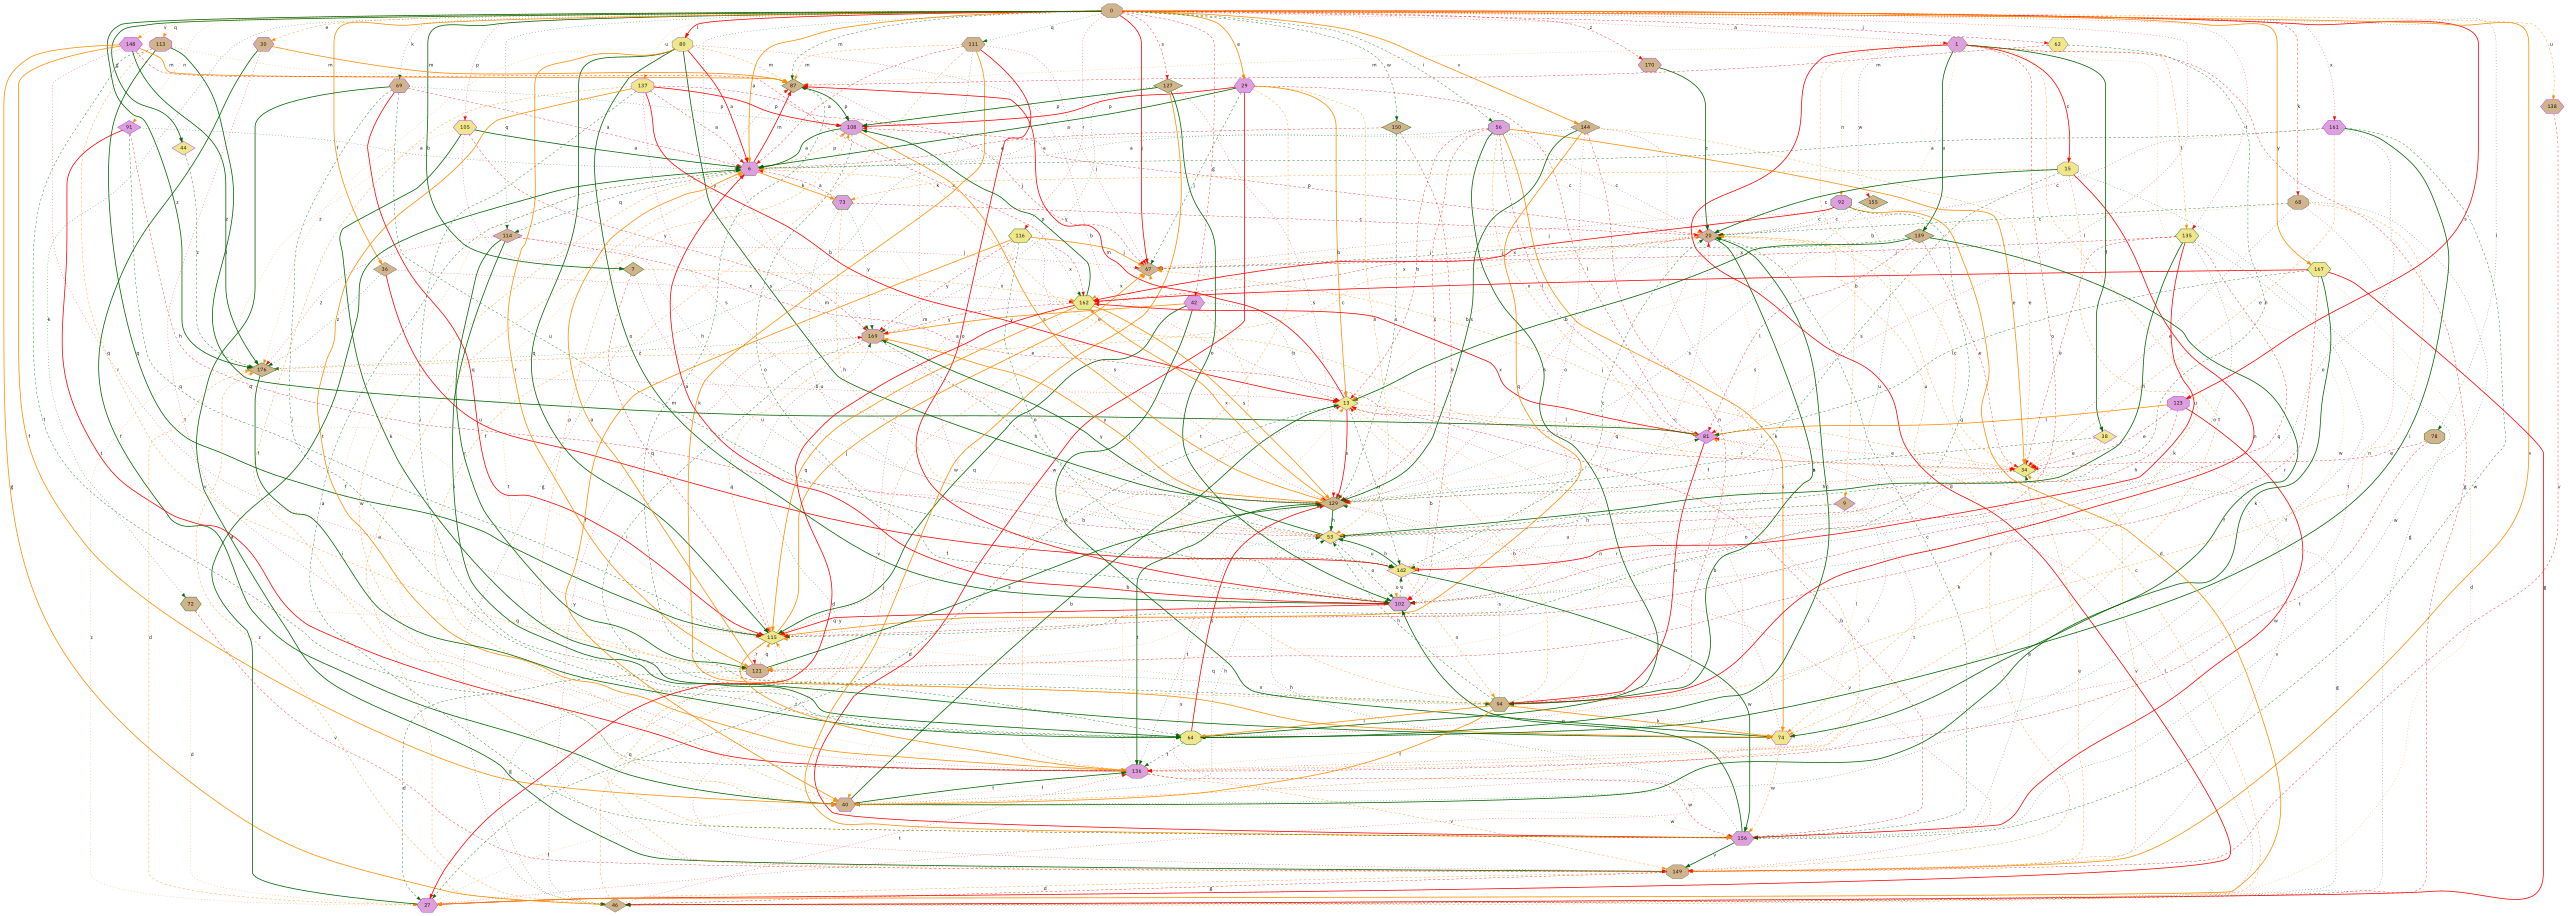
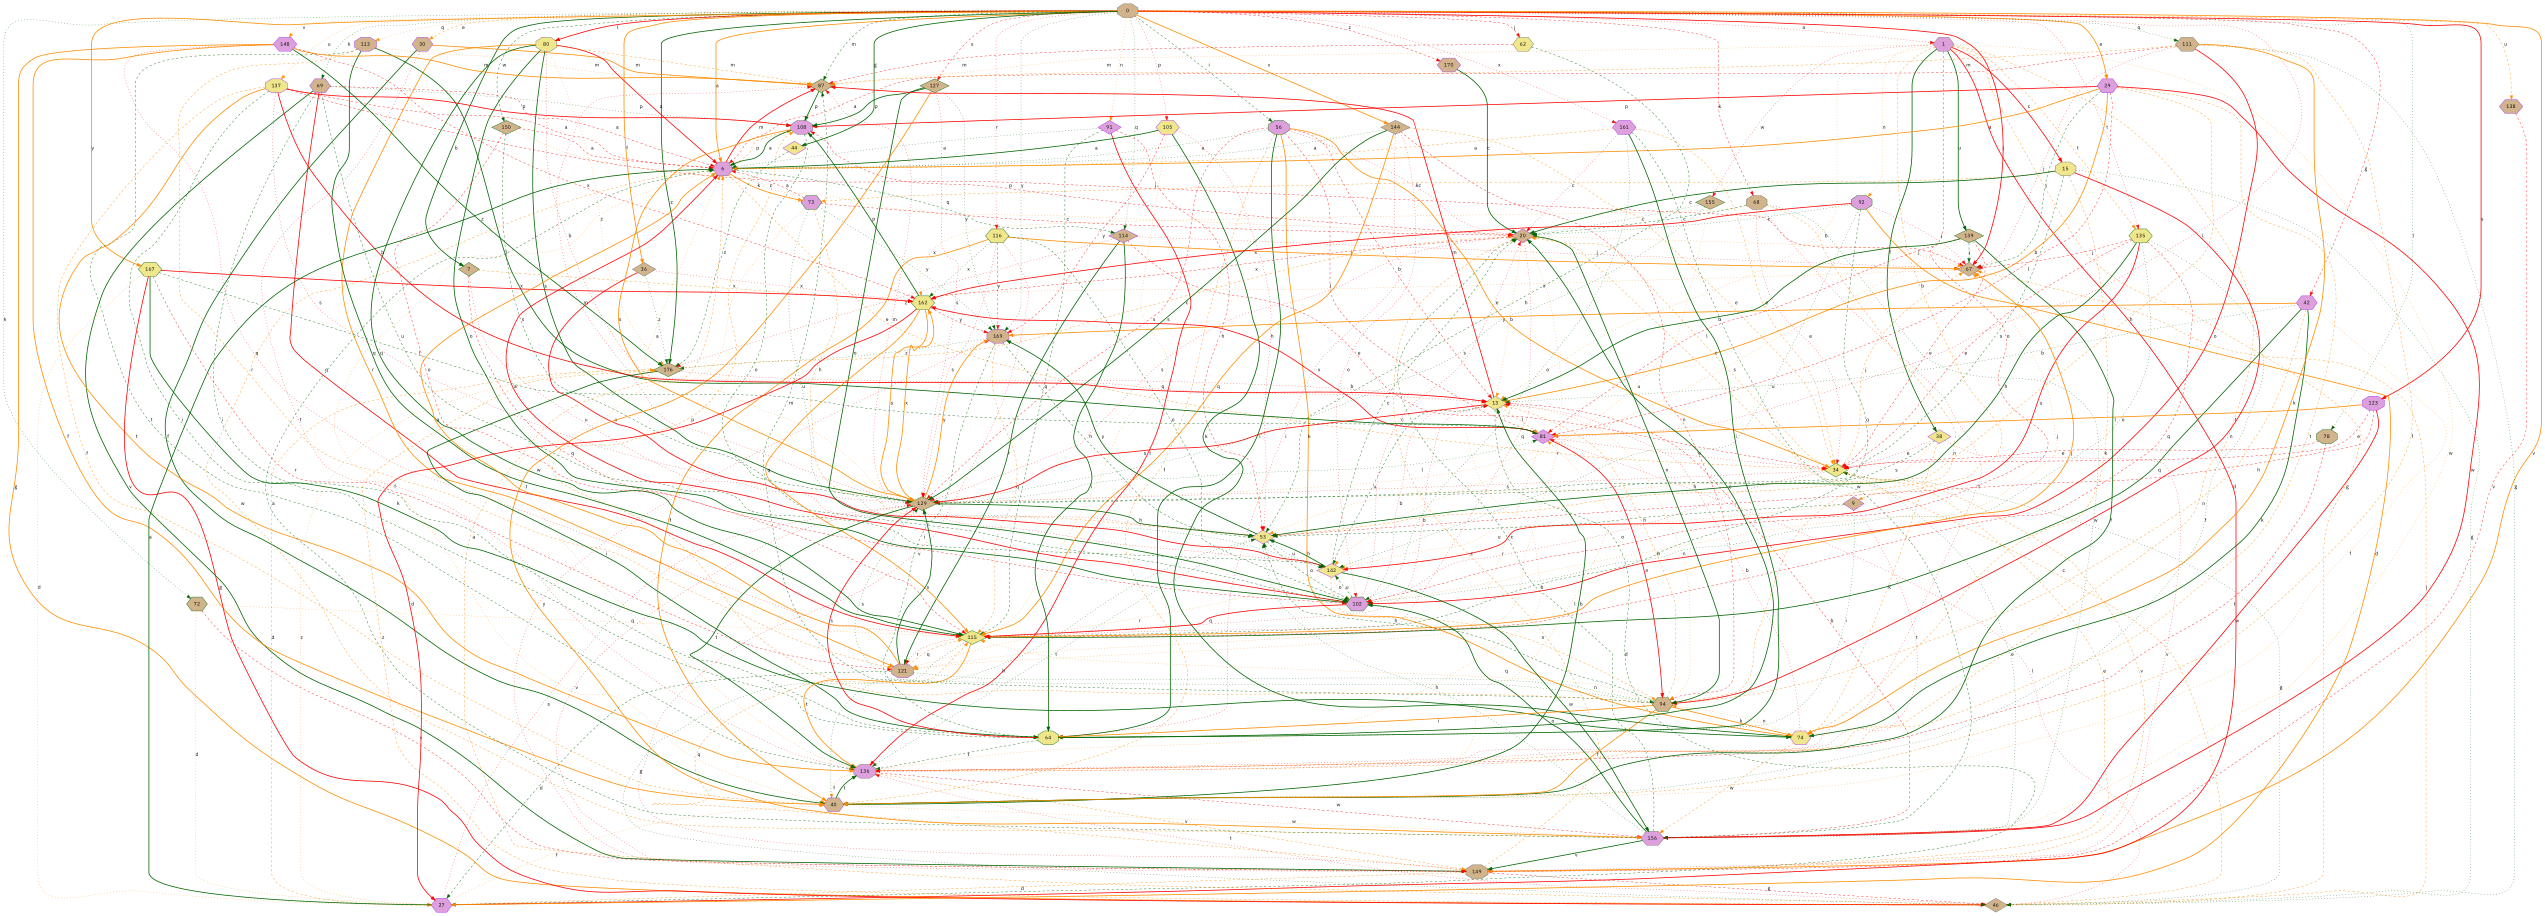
edge "29" -> "6": color darkgreen -> darkorange
edge "161" -> "6": color darkgreen -> darkorange
edge "46" -> "169": removed, label "y"
edge "1" -> "46": color red -> darkorange
